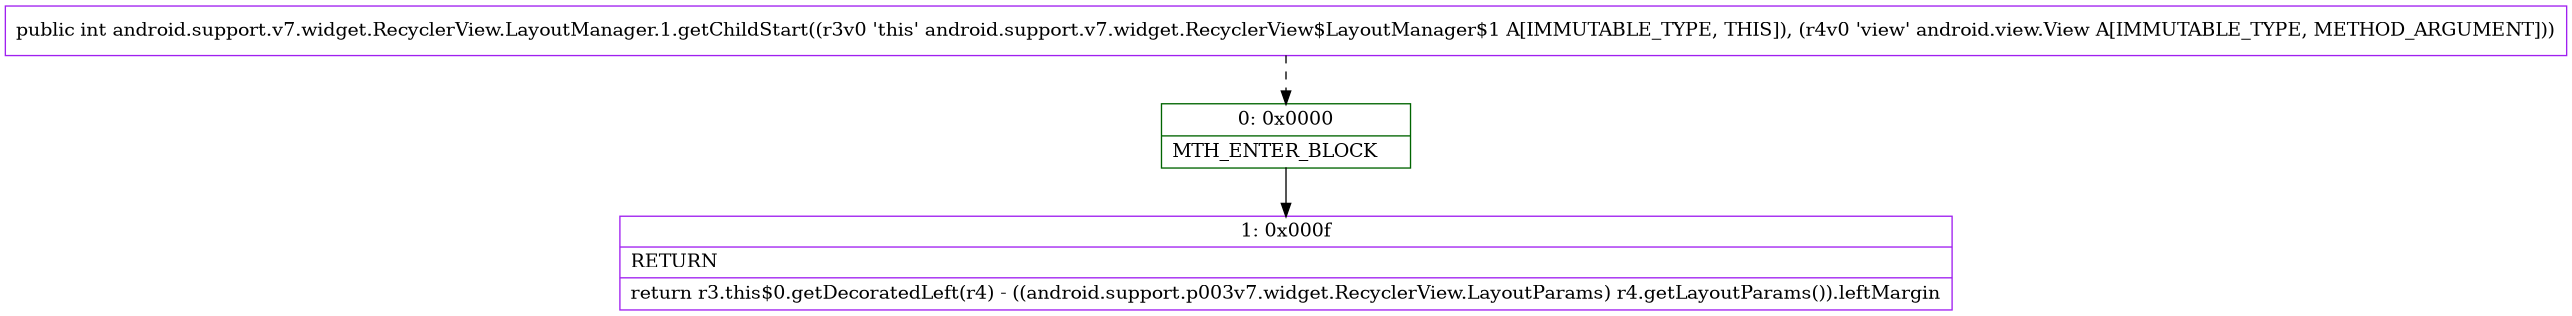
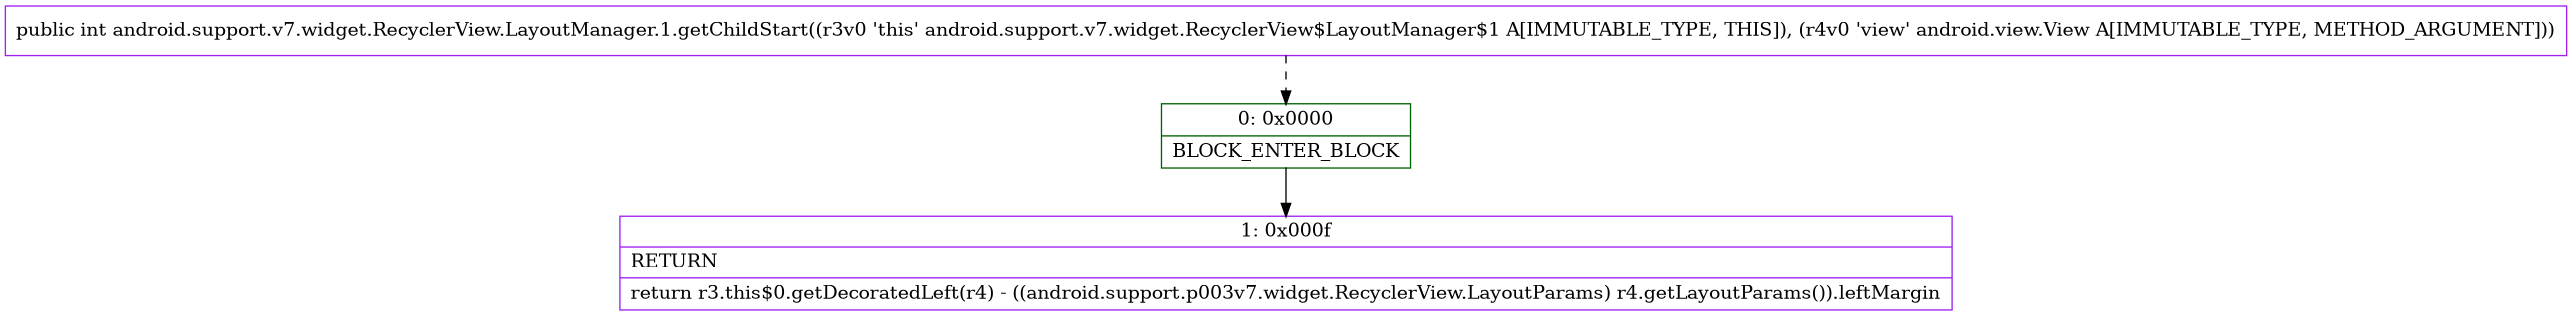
node "0: 0x0000": text "MTH_ENTER_BLOCK" -> "BLOCK_ENTER_BLOCK"
